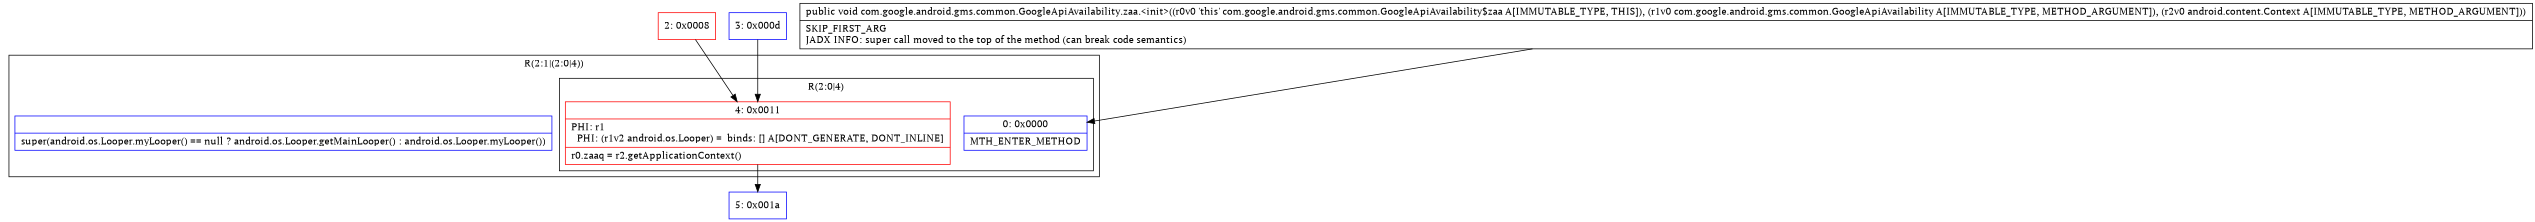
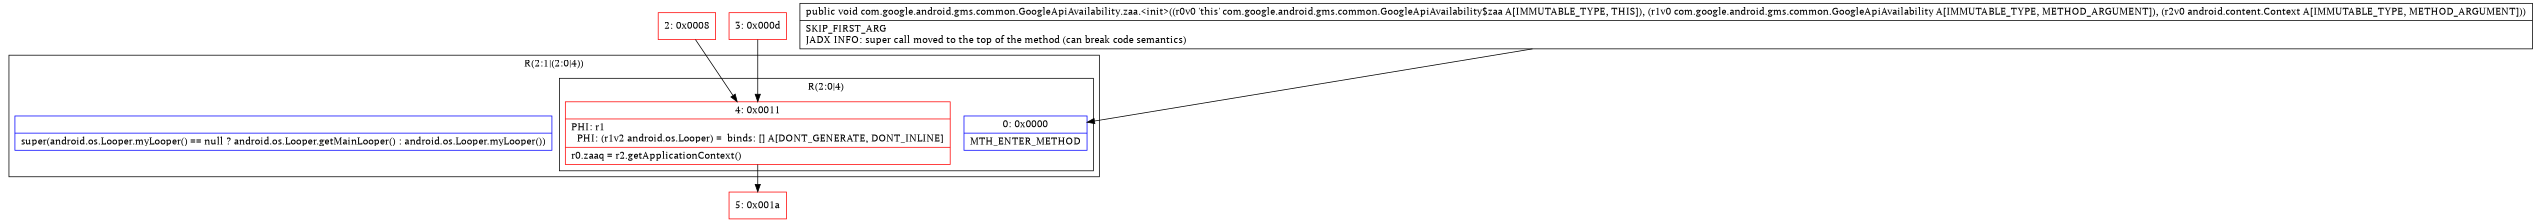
node "3: 0x000d": color blue -> red
node "5: 0x001a": color blue -> red
